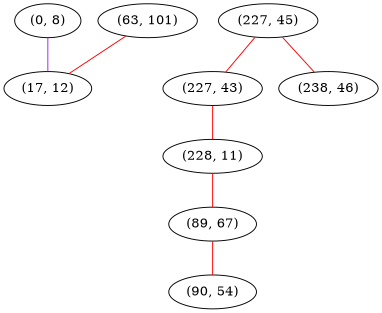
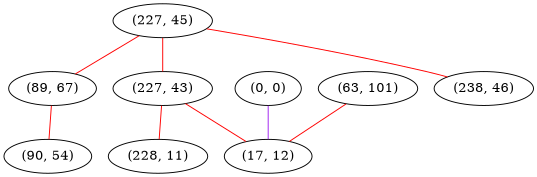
node "(0, 8)": label "(0, 8)" -> "(0, 0)"
edge "(227, 43)" -- "(17, 12)": added
edge "(228, 11)" -- "(89, 67)": now "(227, 45)" -- "(89, 67)"
